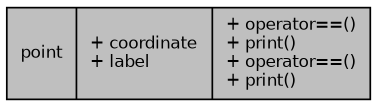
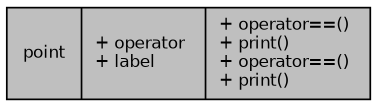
node "point": text "+ coordinate" -> "+ operator"
